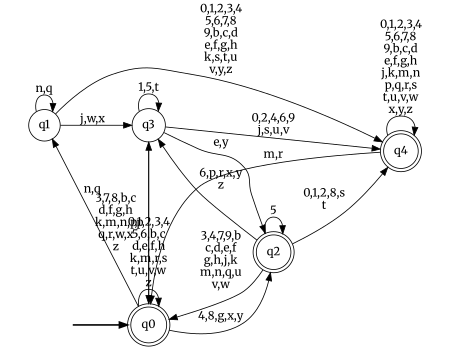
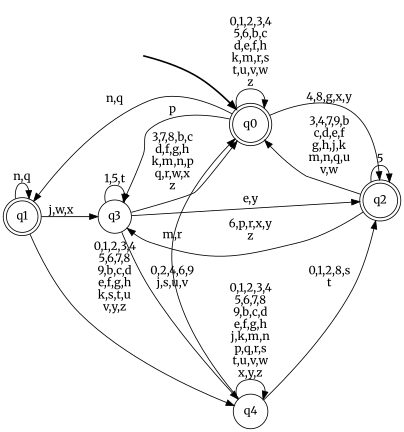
node "q1": shape circle -> doublecircle
node "q4": shape doublecircle -> circle
edge "q2" -> "q4": reversed
